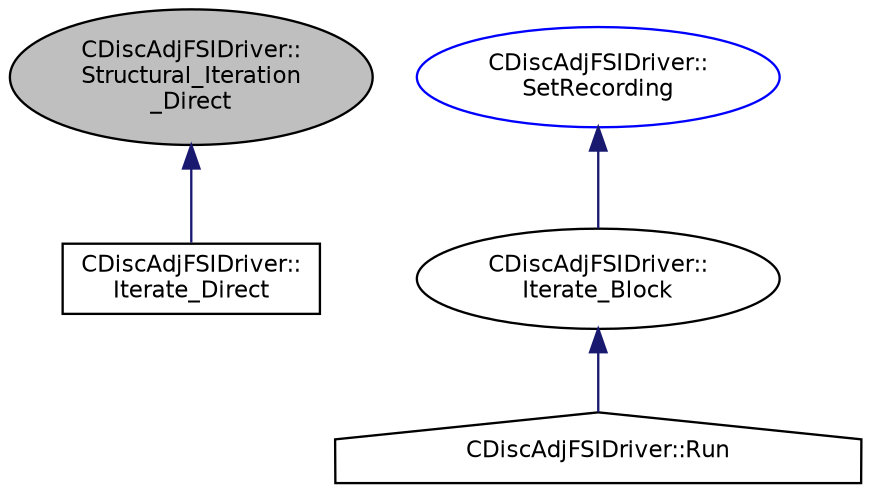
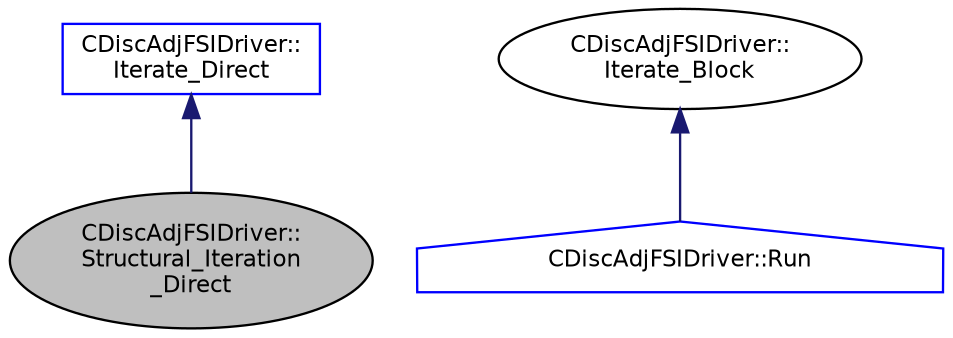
node "CDiscAdjFSIDriver:: SetRecording": removed
edge "CDiscAdjFSIDriver:: Iterate_Direct" -> "CDiscAdjFSIDriver:: Structural_Iteration _Direct": reversed
node "CDiscAdjFSIDriver:: Iterate_Direct": color black -> blue
node "CDiscAdjFSIDriver::Run": color black -> blue
